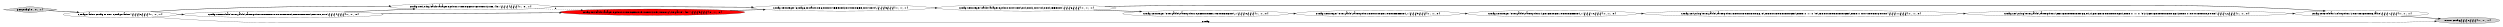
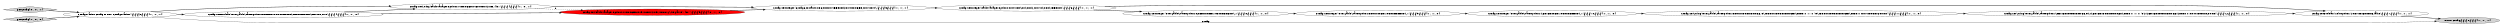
node "getConfig['1', '0', '0']": added
